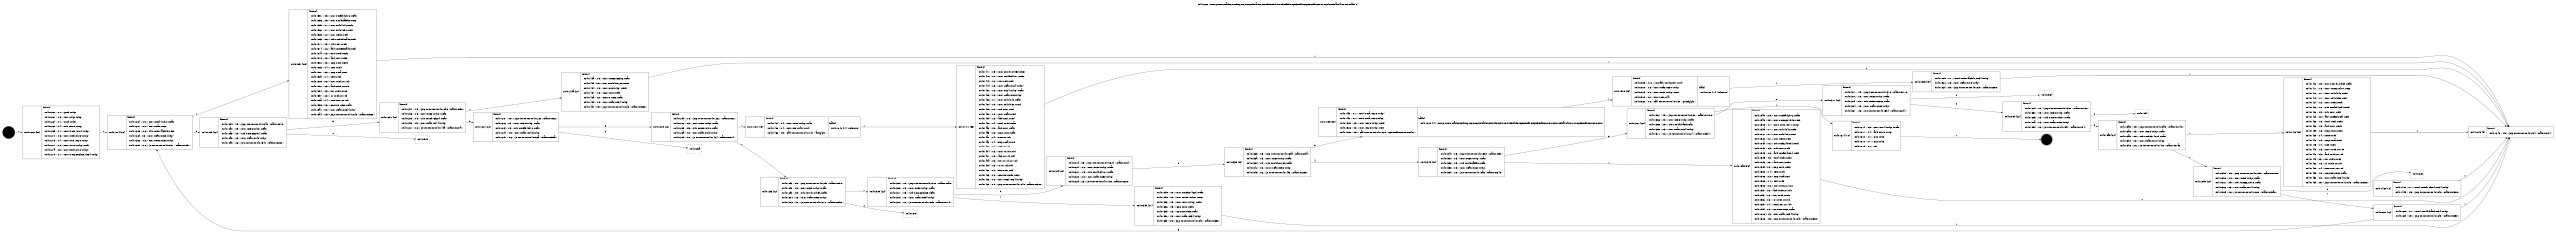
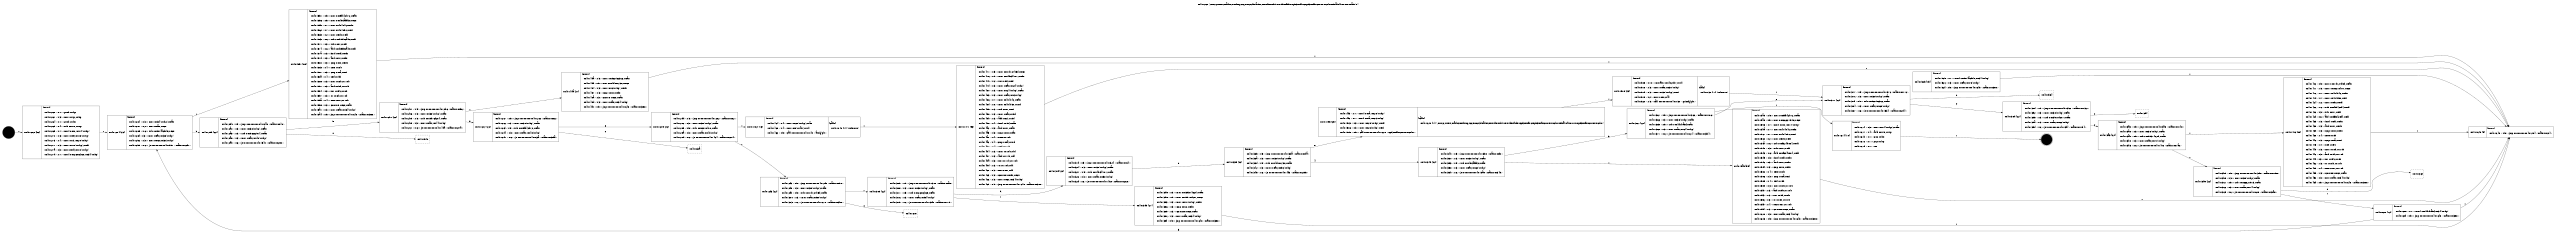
edge "0x40150e [23]" -> "0x401525 [15]": now "0x40150e [23]" -> "0x401377 [22]"
node "0x4014ce [12]": removed
